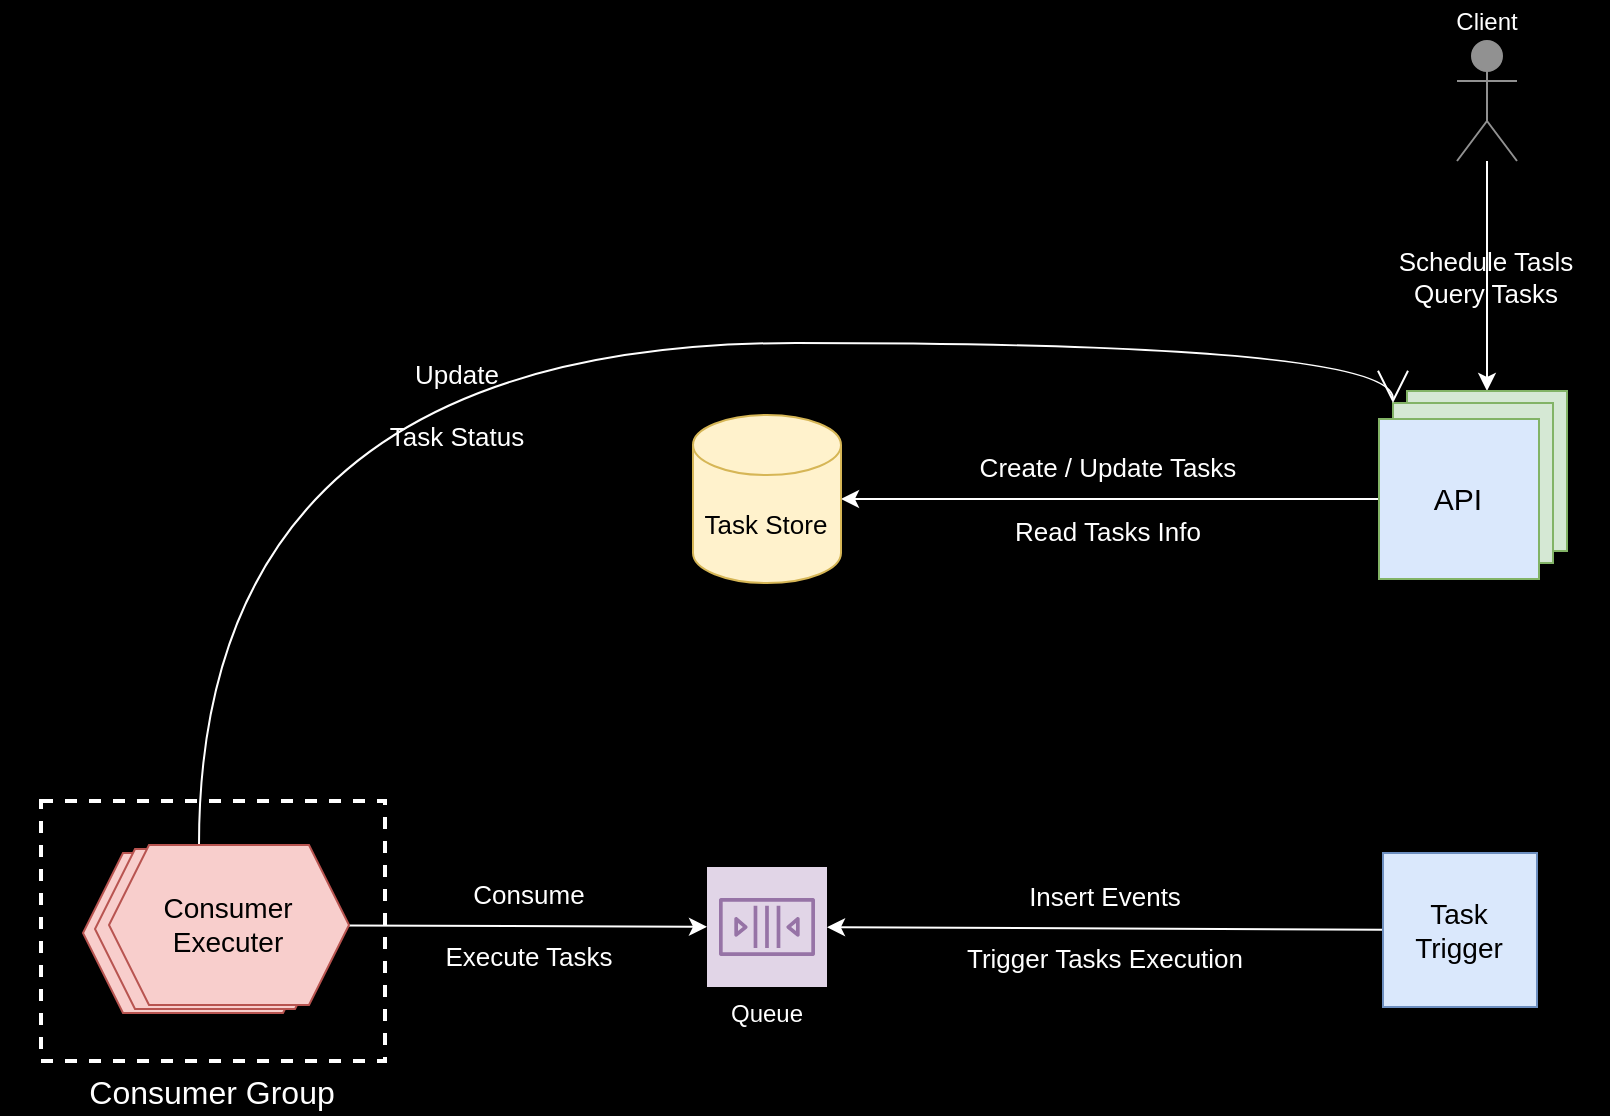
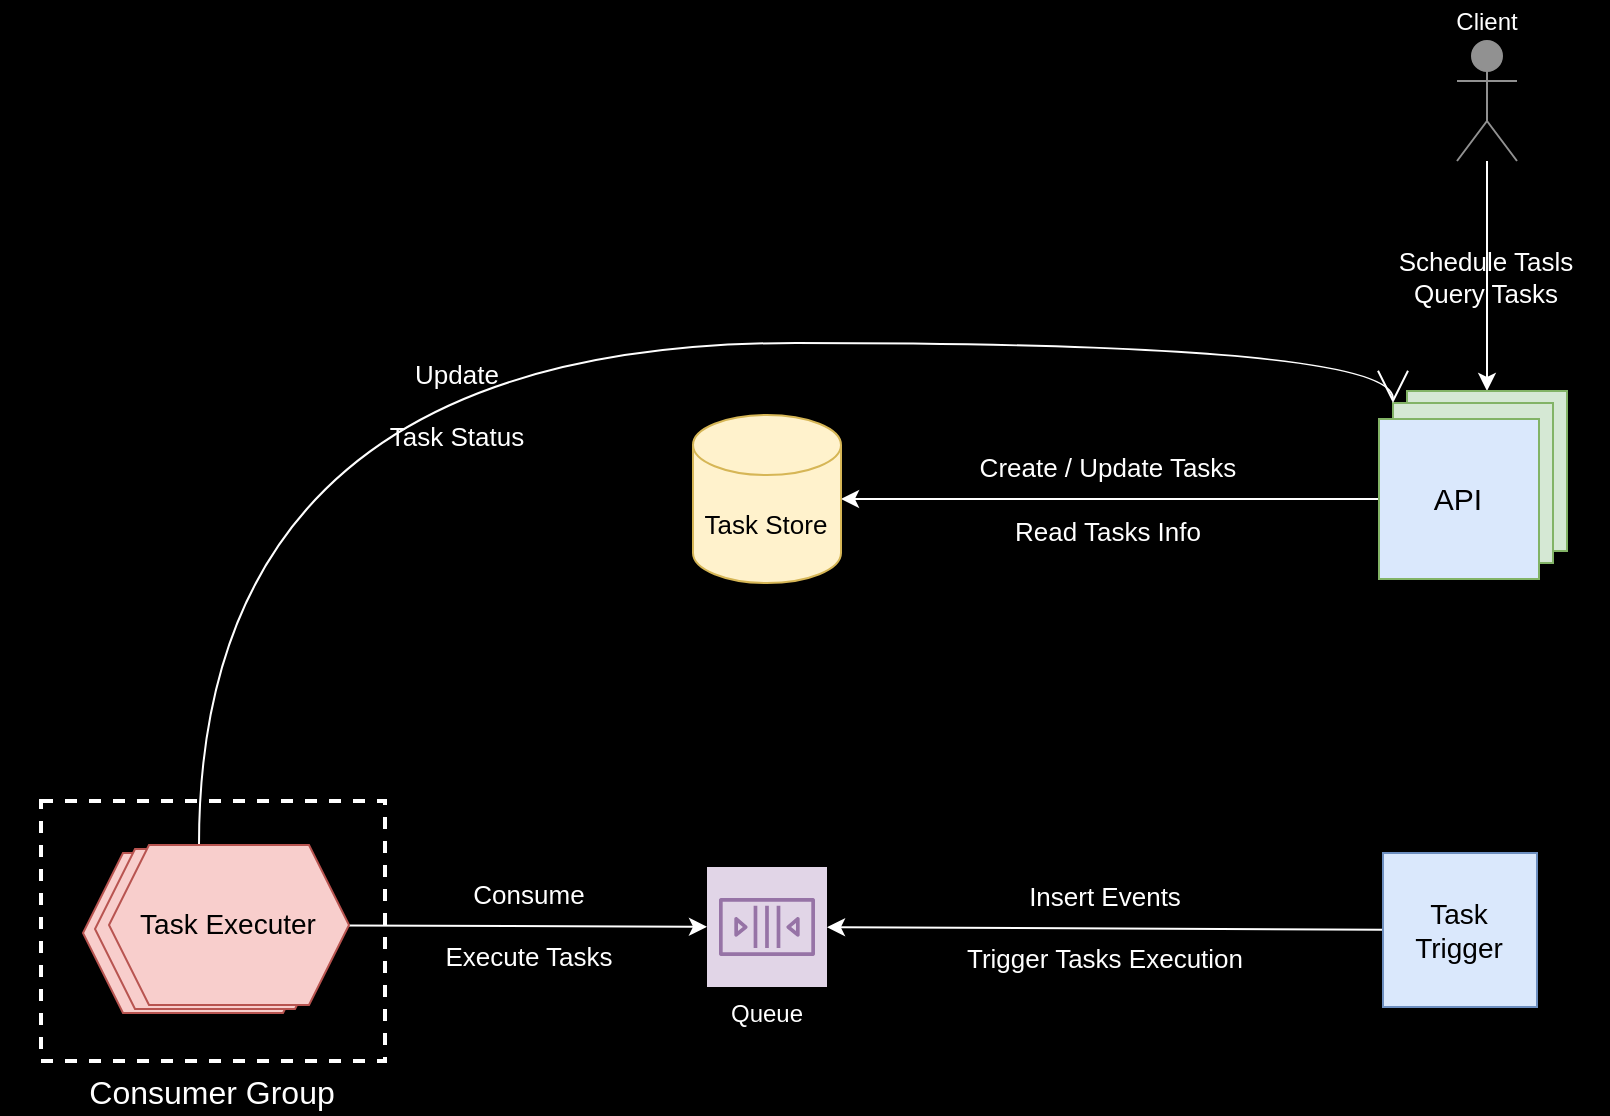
node "Consumer Executer": label "Consumer Executer" -> "Task Executer"
